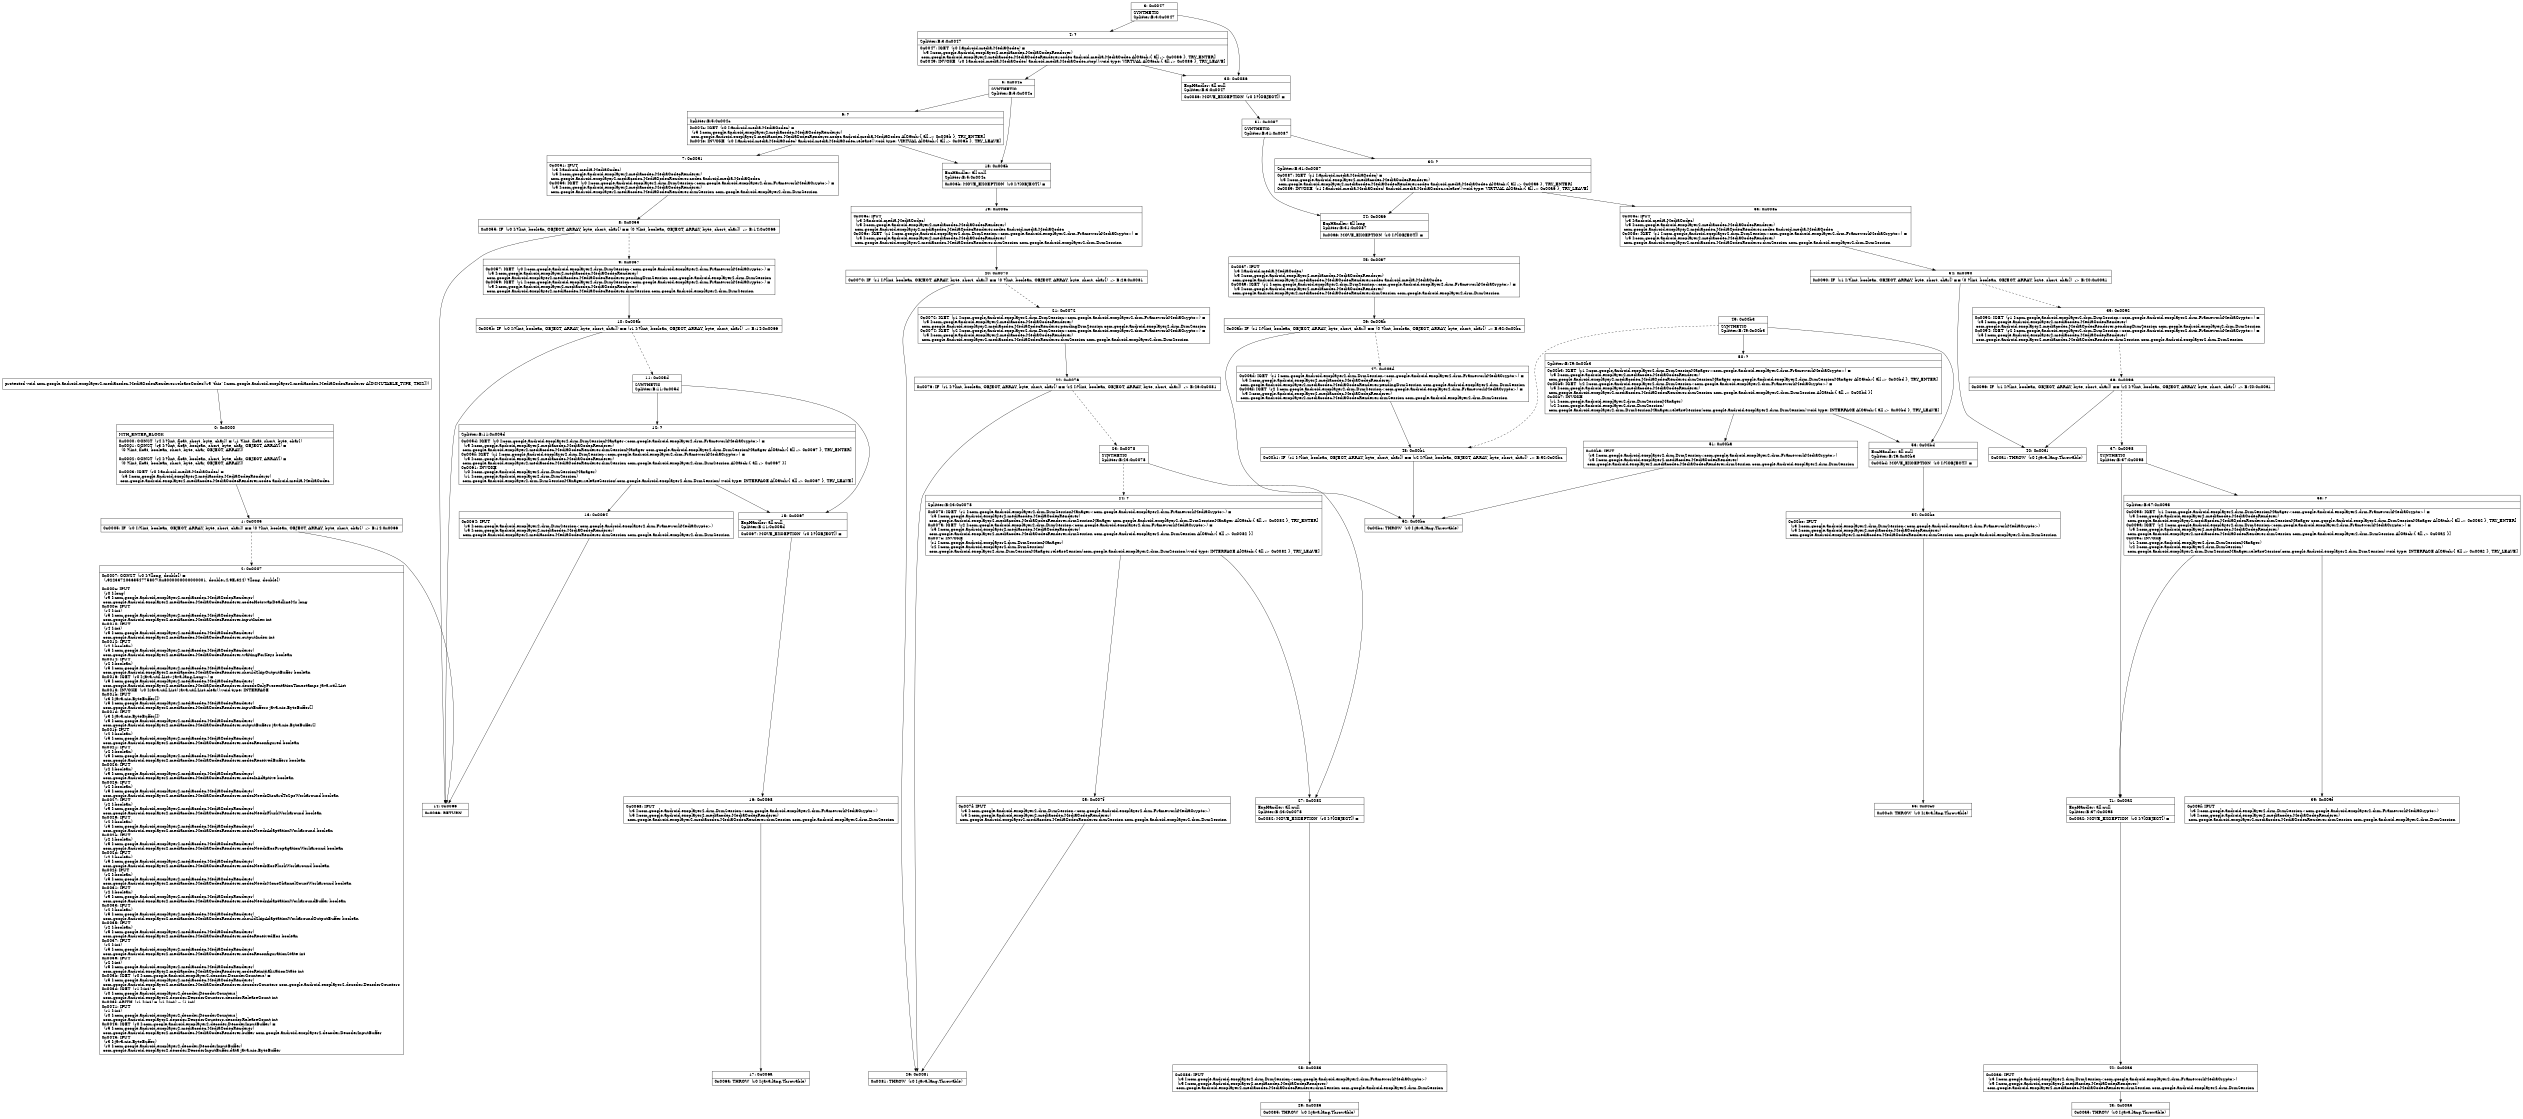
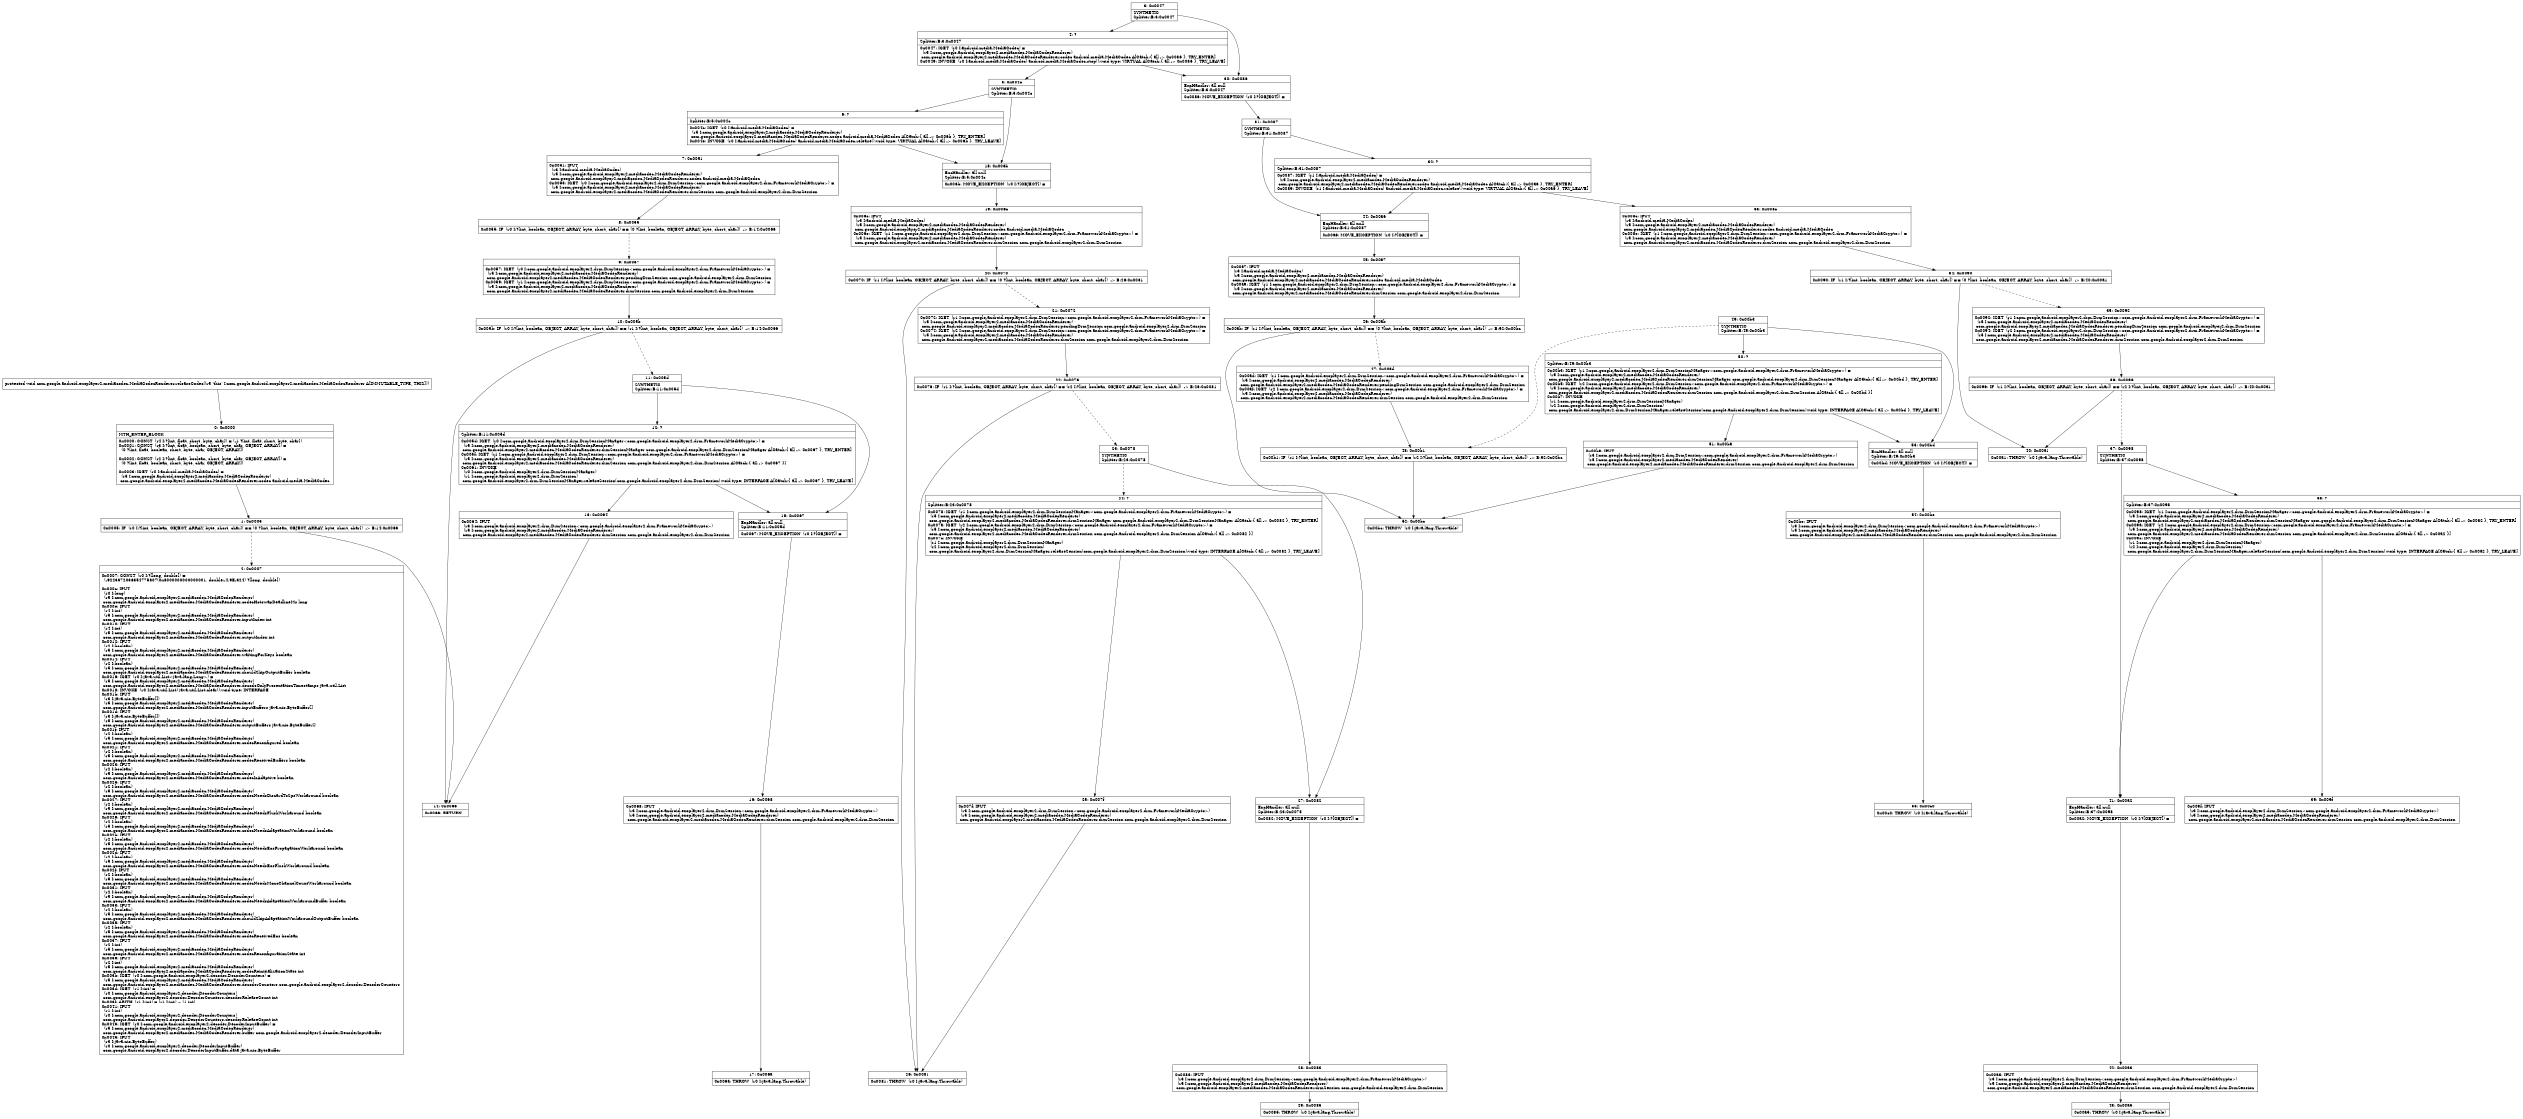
node "44: 0x00a6": text "ExcHandler: all long" -> "ExcHandler: all null"
edge "35: 0x0092" -> "36: 0x0096": style dashed -> solid
edge "8: 0x0055" -> "14: 0x0066": removed
